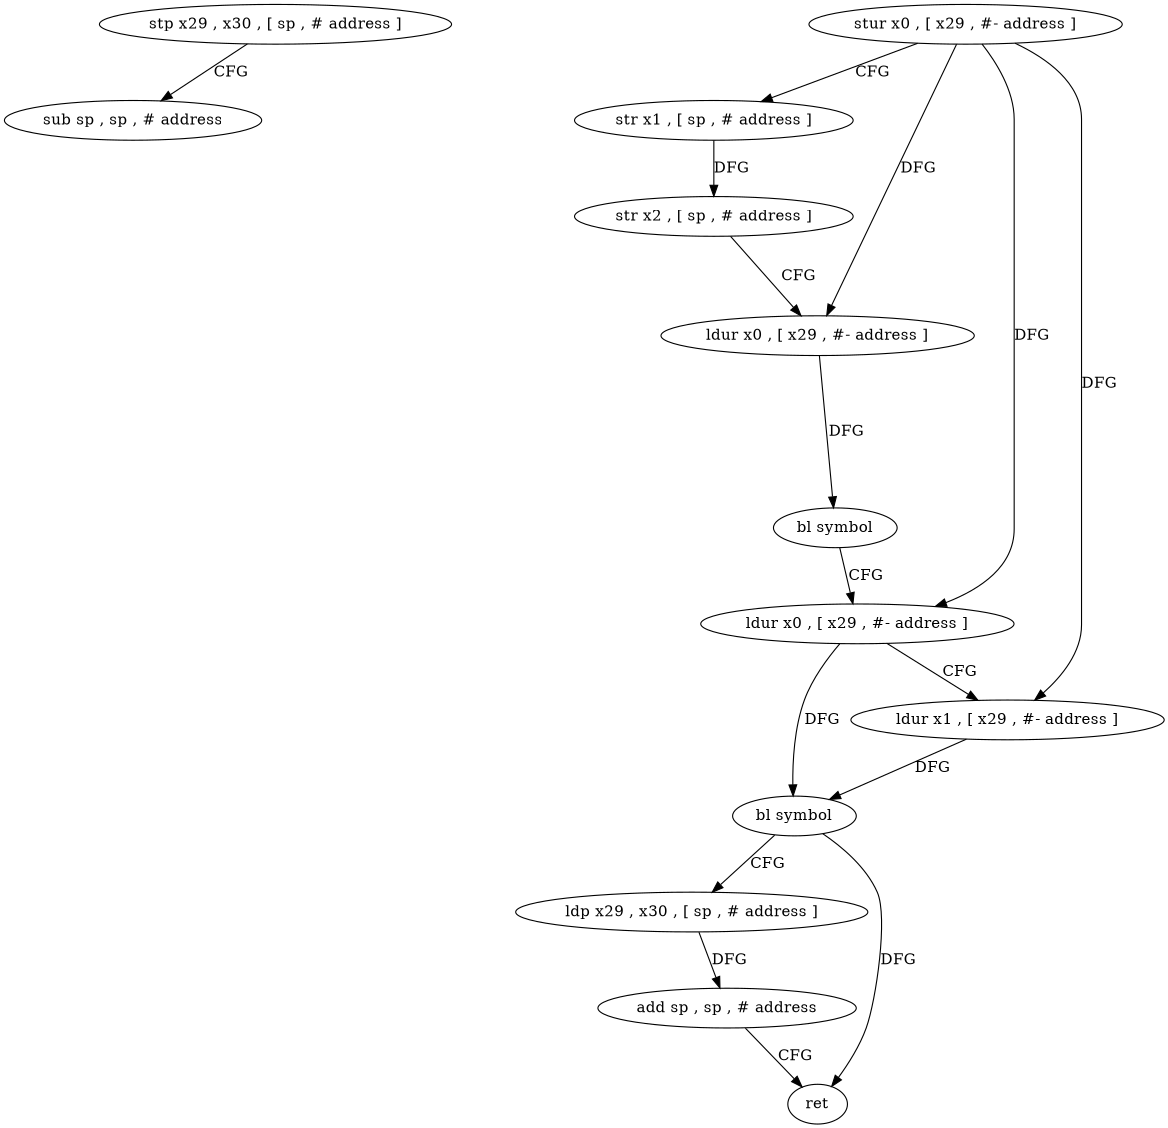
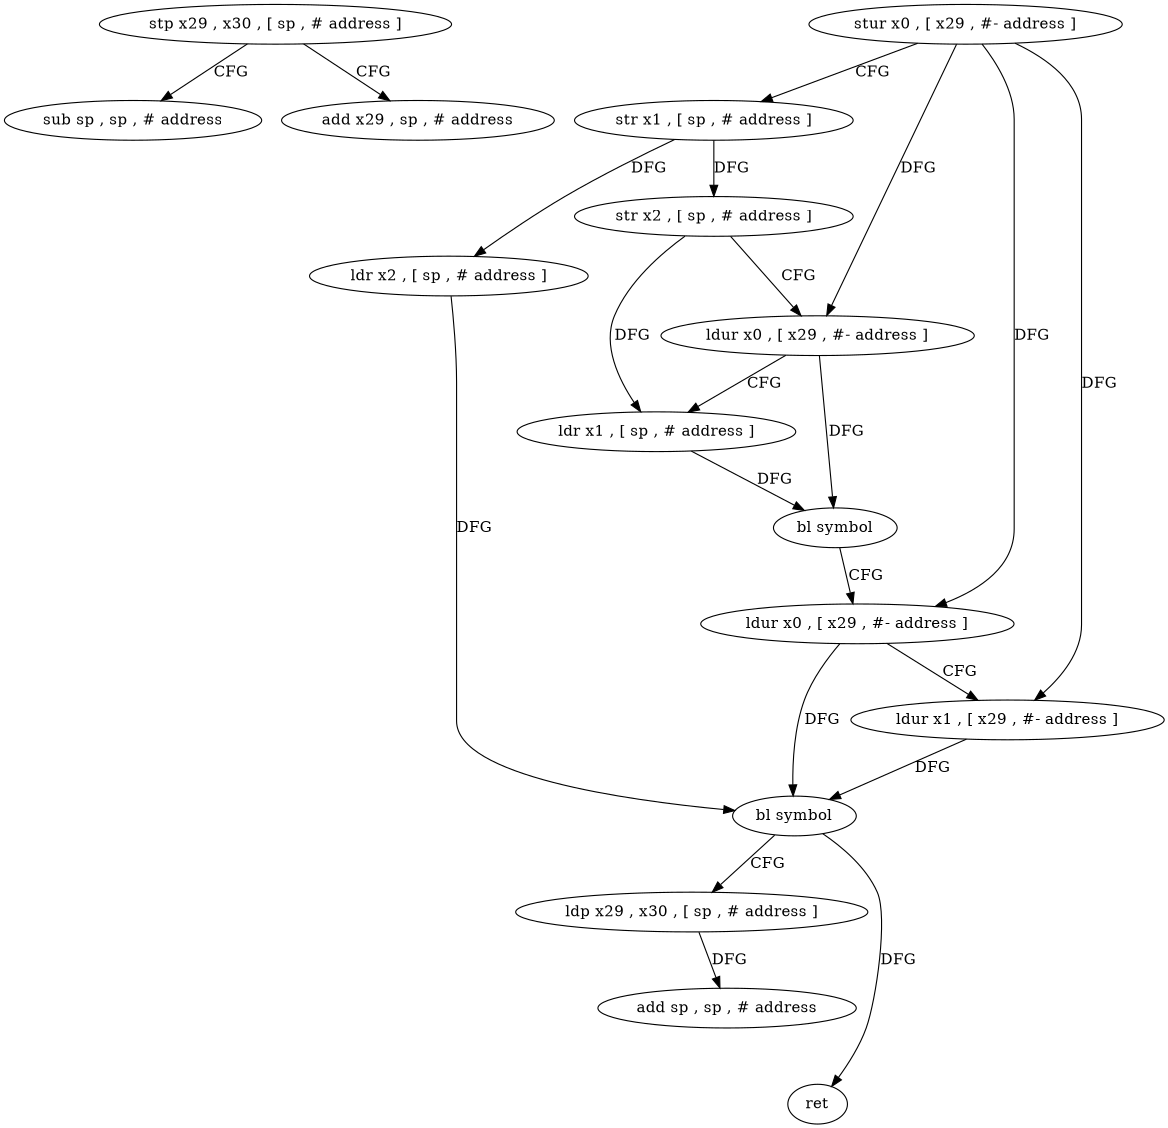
node "add x29 , sp , # address": added
node "ldr x2 , [ sp , # address ]": added
node "ldr x1 , [ sp , # address ]": added
edge "add sp , sp , # address" -> "ret": removed, label "CFG"
